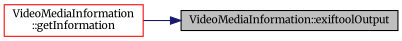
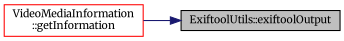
node "VideoMediaInformation::exiftoolOutput": label "VideoMediaInformation::exiftoolOutput" -> "ExiftoolUtils::exiftoolOutput"
